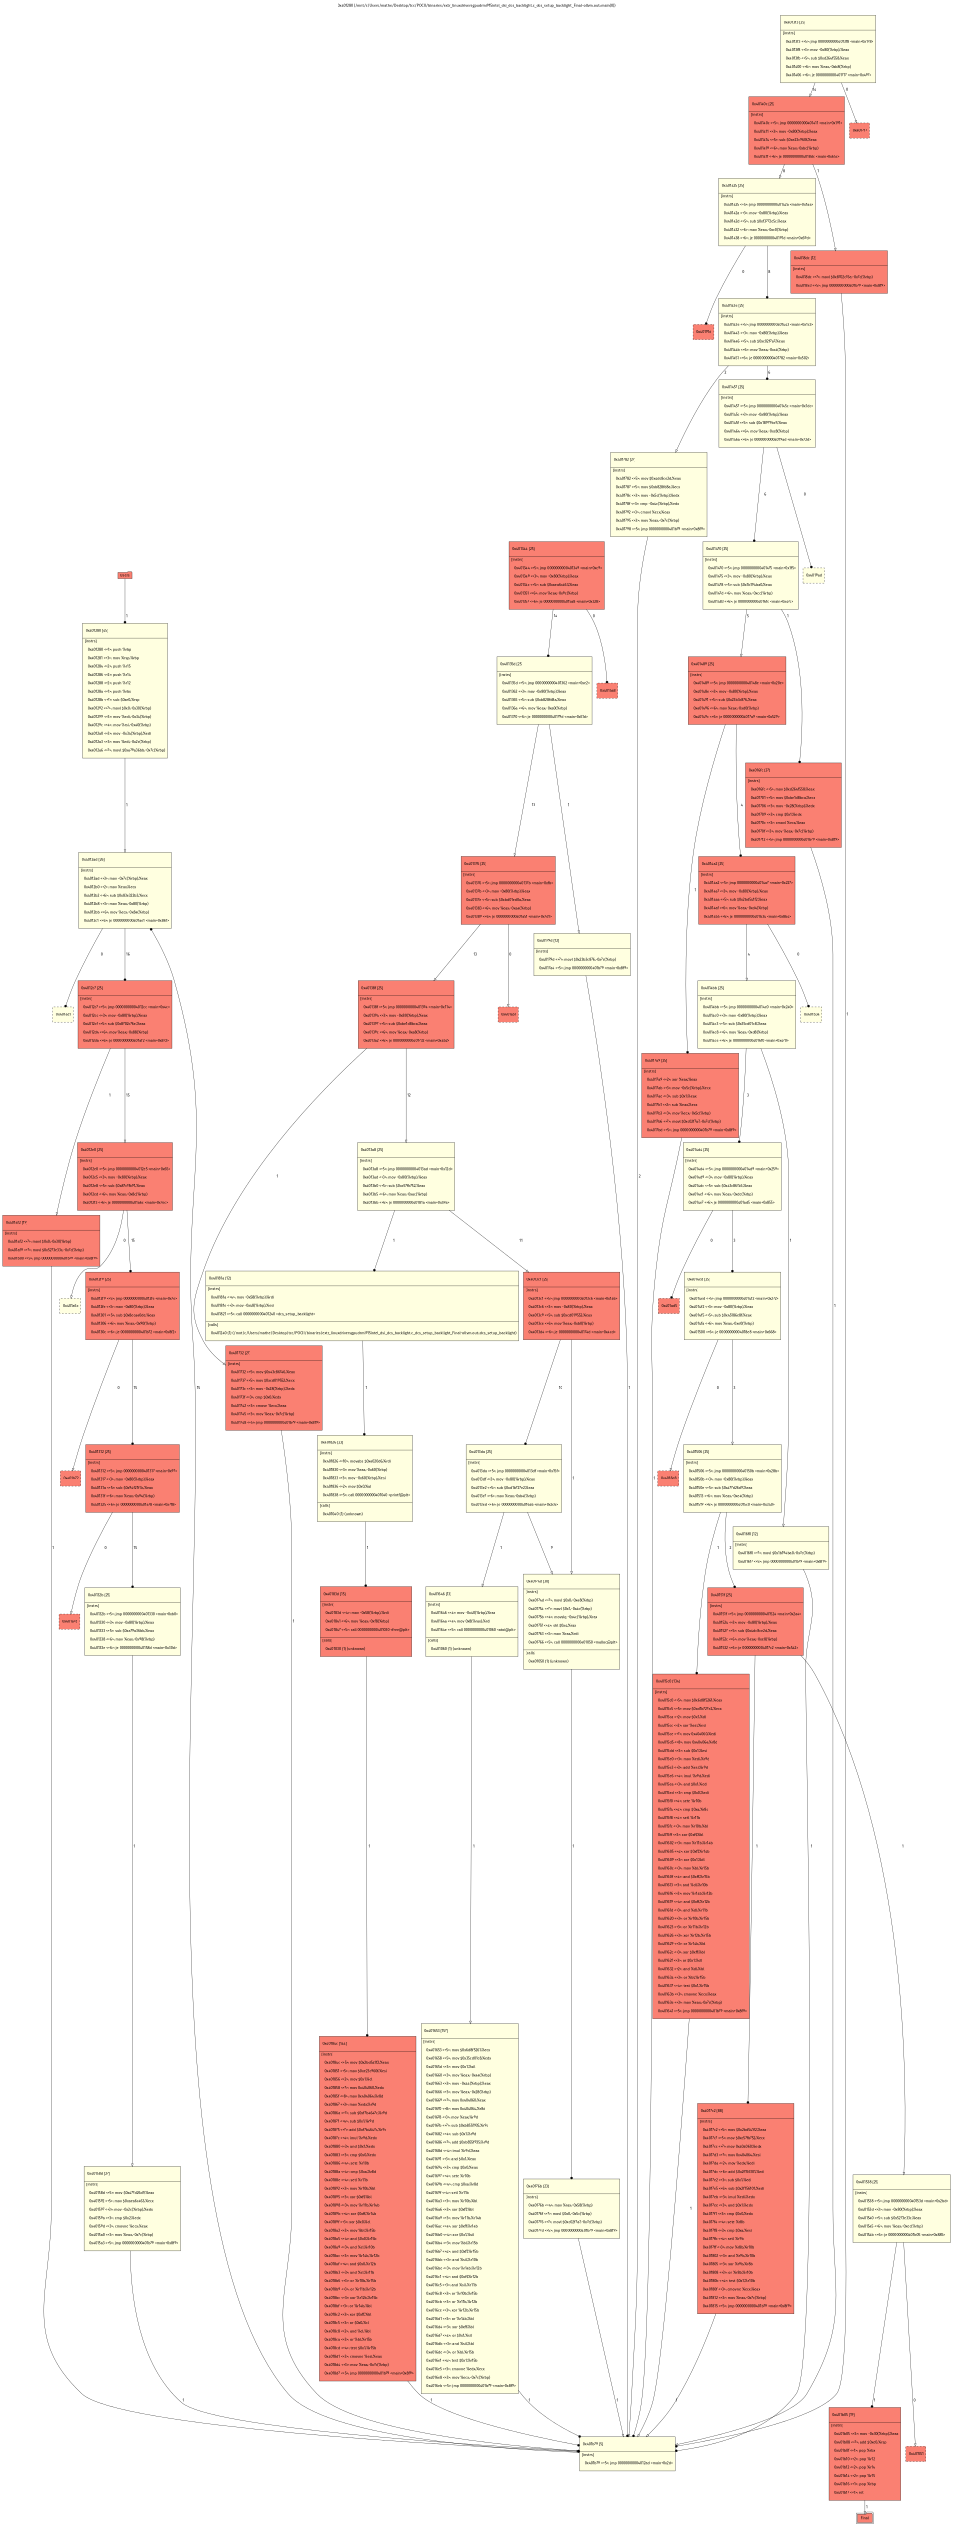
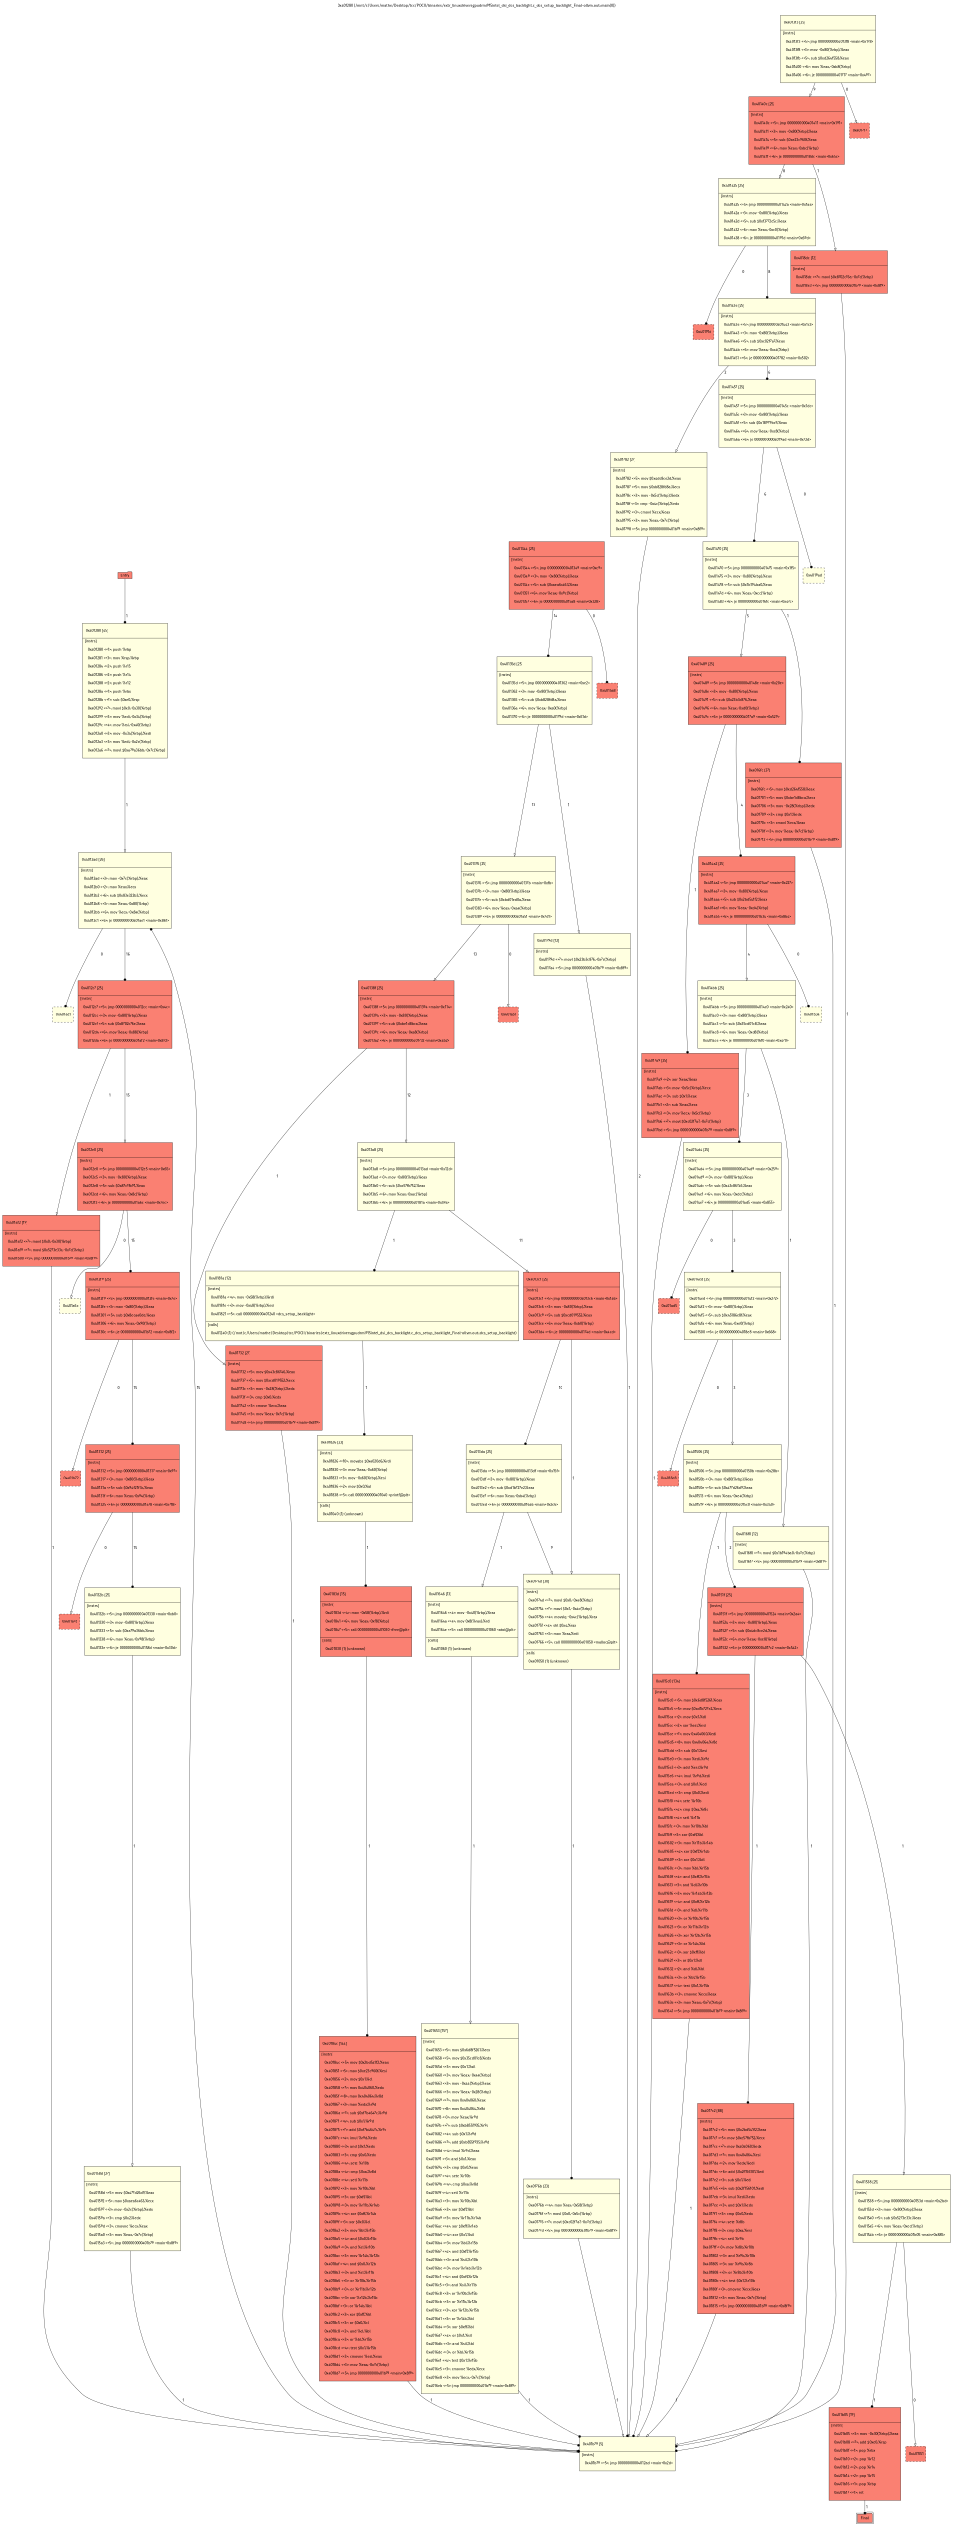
edge "0x4013f3 [25]" -> "0x40140c [25]": label " 14" -> " 9"
node "Users": label "Users" -> "Entry"
node "0x401376 [25]": fillcolor salmon -> lightyellow
edge "0x401b05 [19]" -> "Final": arrowhead onormal -> dot
